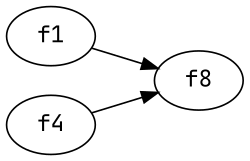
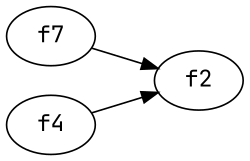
node "f1": label "f1" -> "f7"
node "f8": label "f8" -> "f2"
